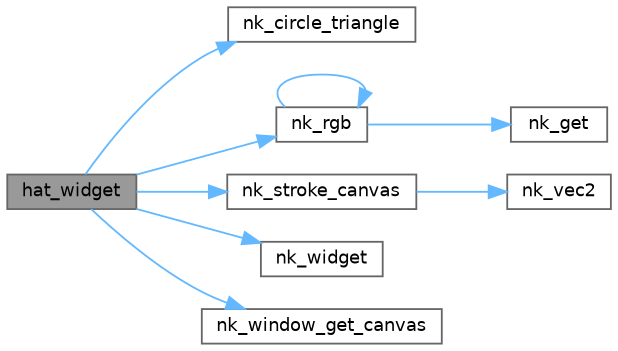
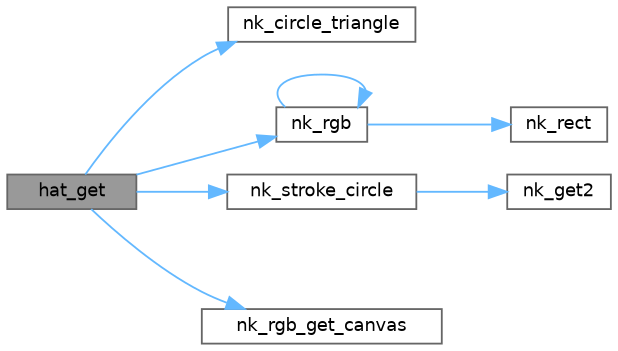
node "nk_get": label "nk_get" -> "nk_rect"
node "hat_widget": label "hat_widget" -> "hat_get"
node "nk_stroke_canvas": label "nk_stroke_canvas" -> "nk_stroke_circle"
node "nk_vec2": label "nk_vec2" -> "nk_get2"
node "nk_widget": removed
node "nk_window_get_canvas": label "nk_window_get_canvas" -> "nk_rgb_get_canvas"
